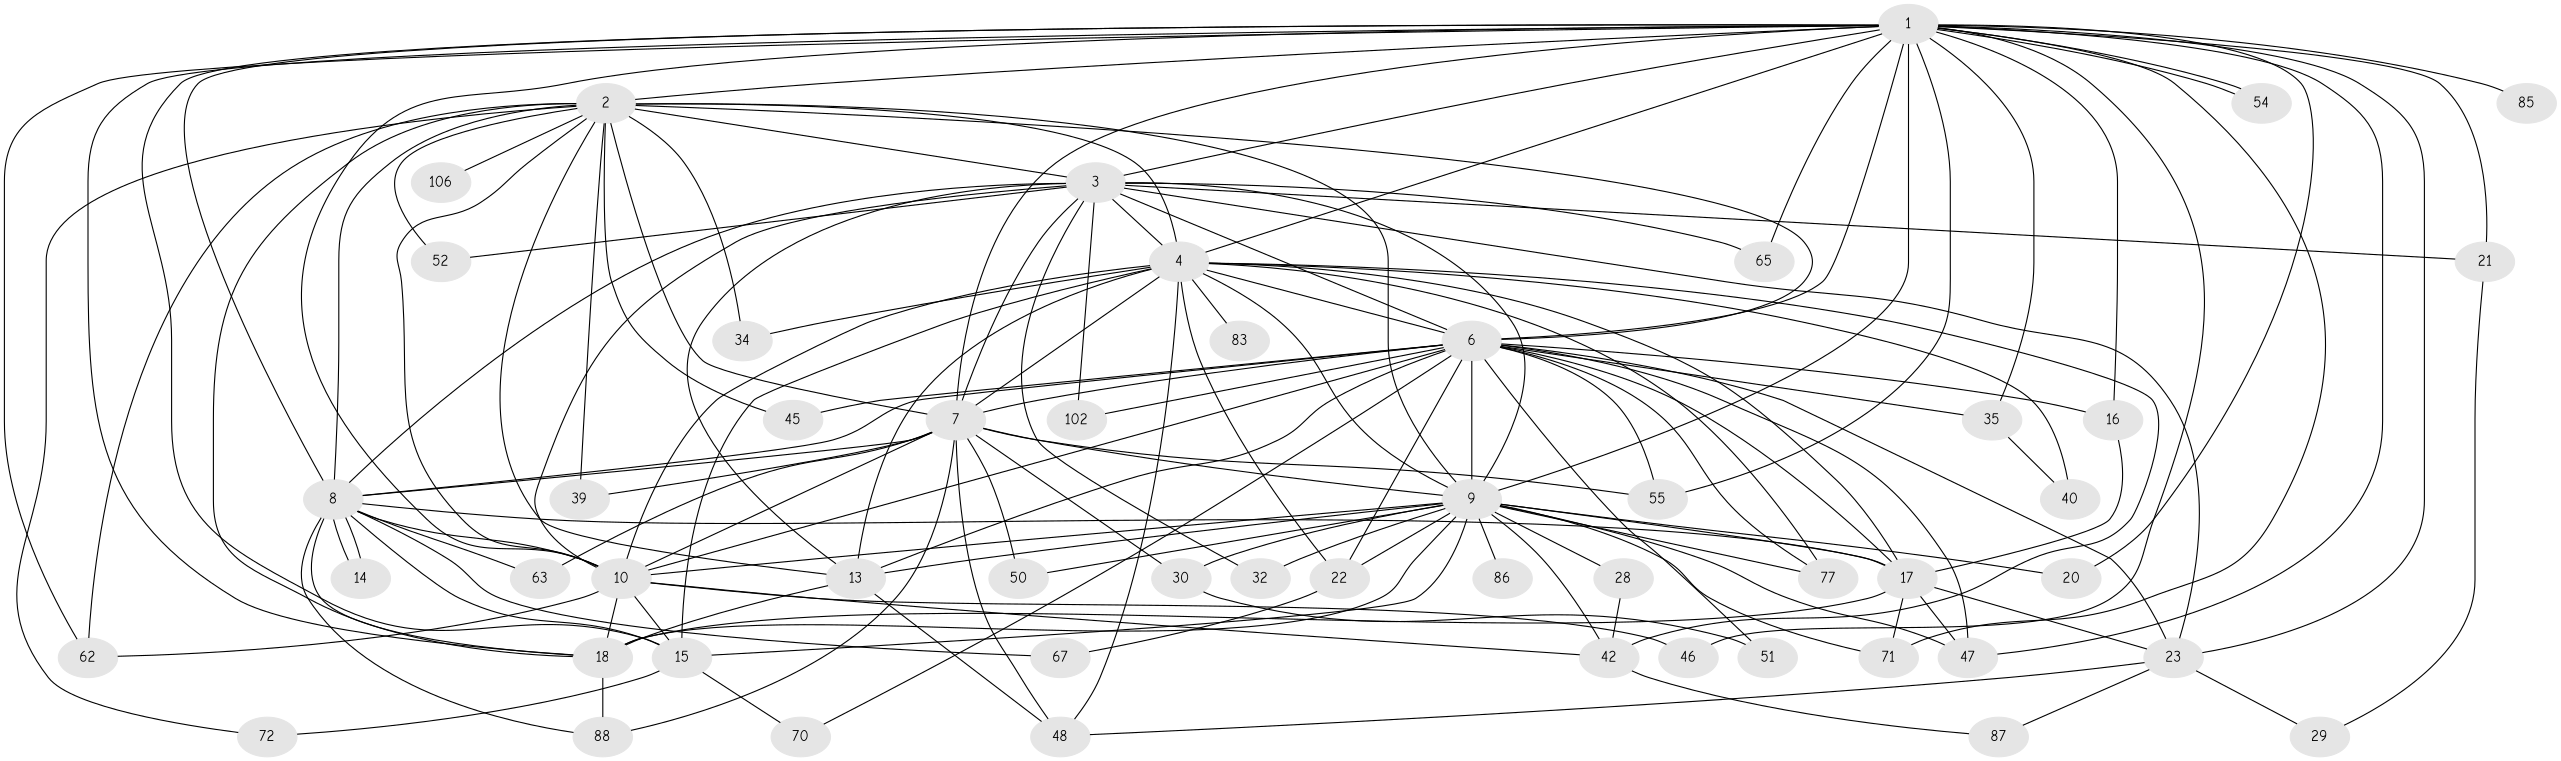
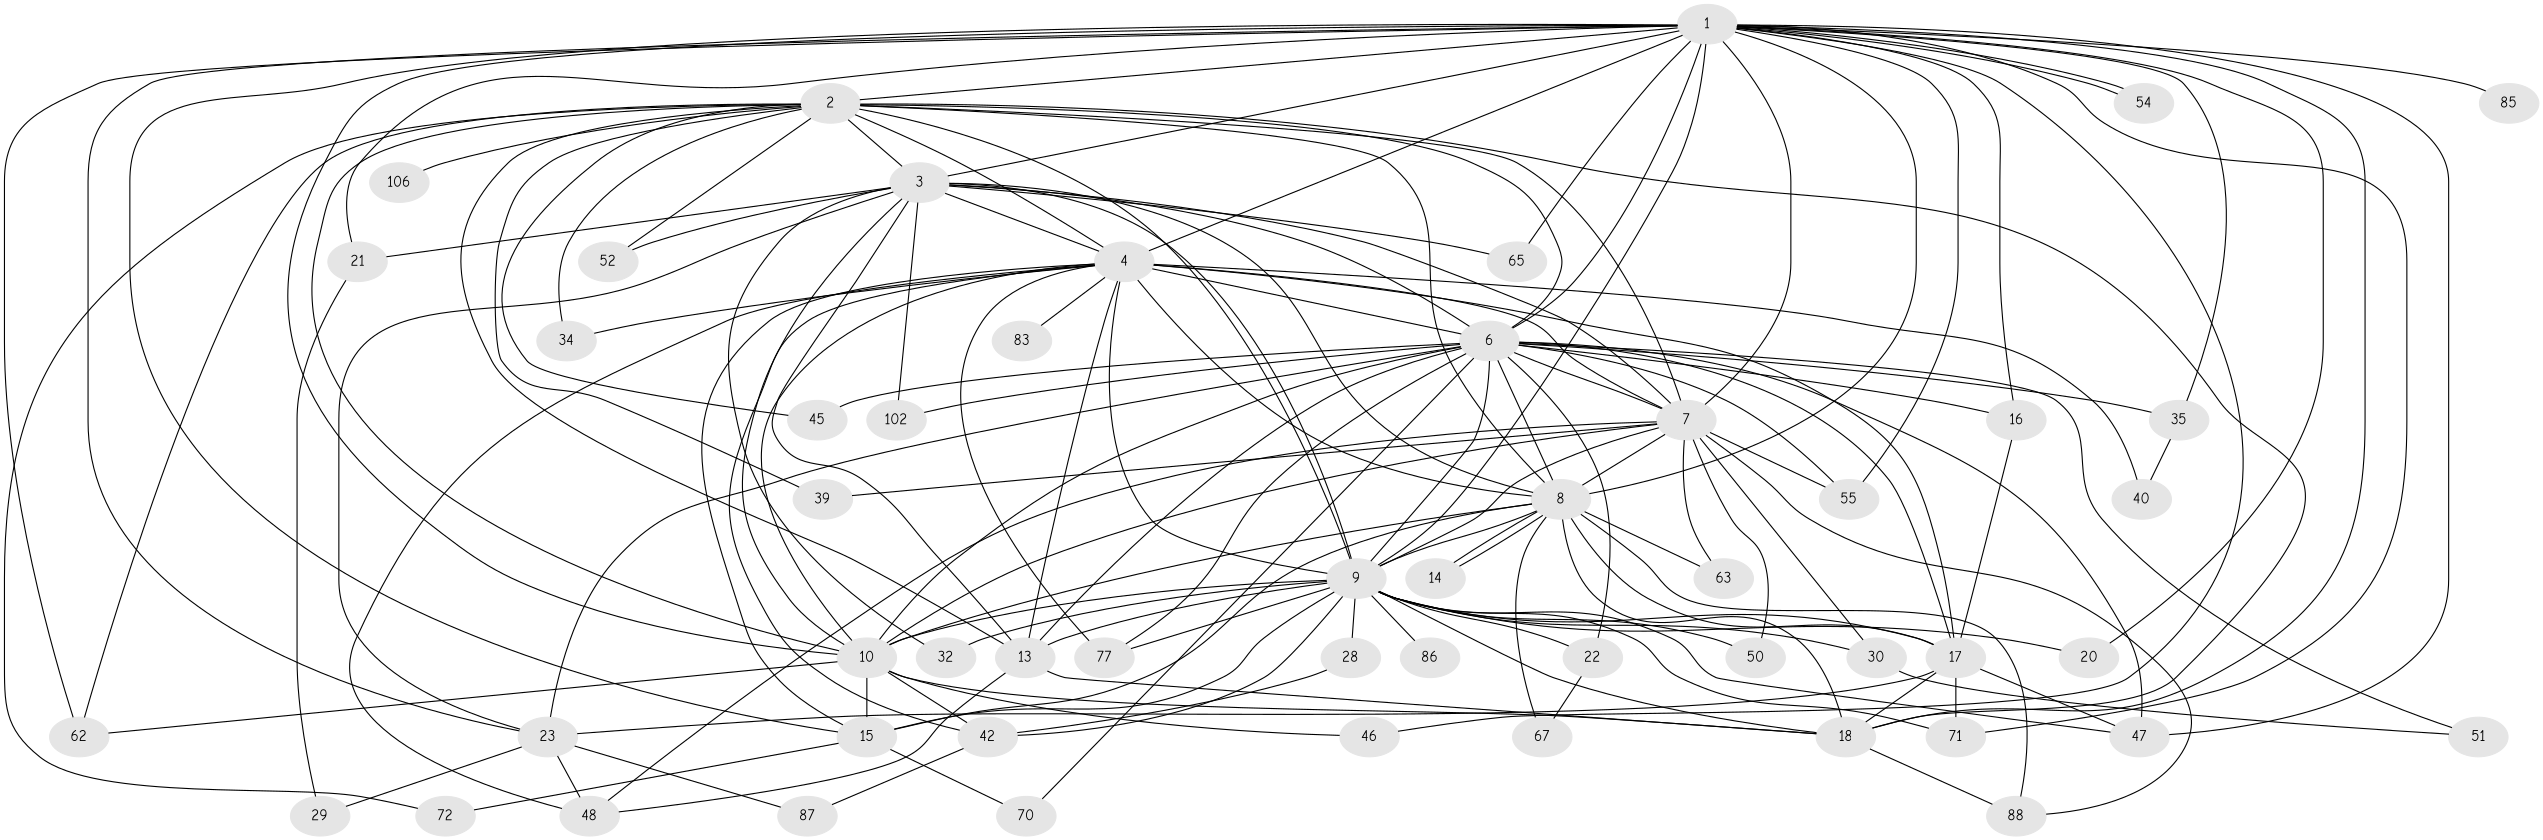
edge "4" -- "22": now "4" -- "8"
edge "8" -- "9": added
